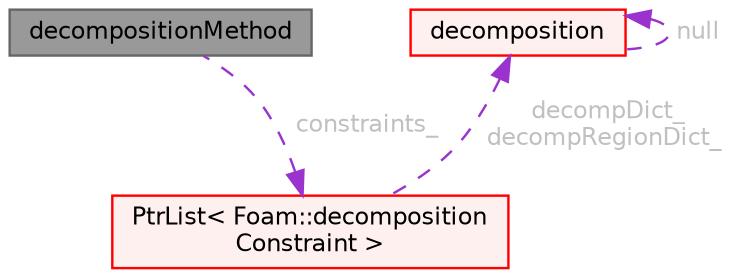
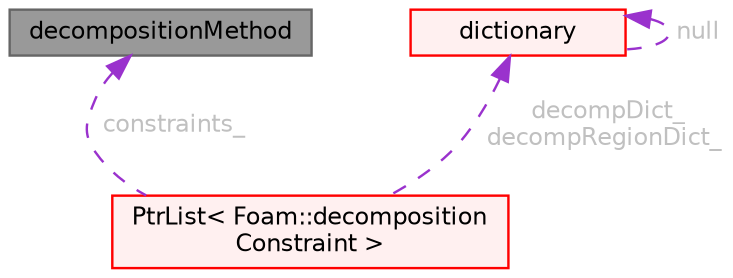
node "decomposition": label "decomposition" -> "dictionary"
edge "decompositionMethod" -> "PtrList< Foam::decomposition Constraint >": reversed
